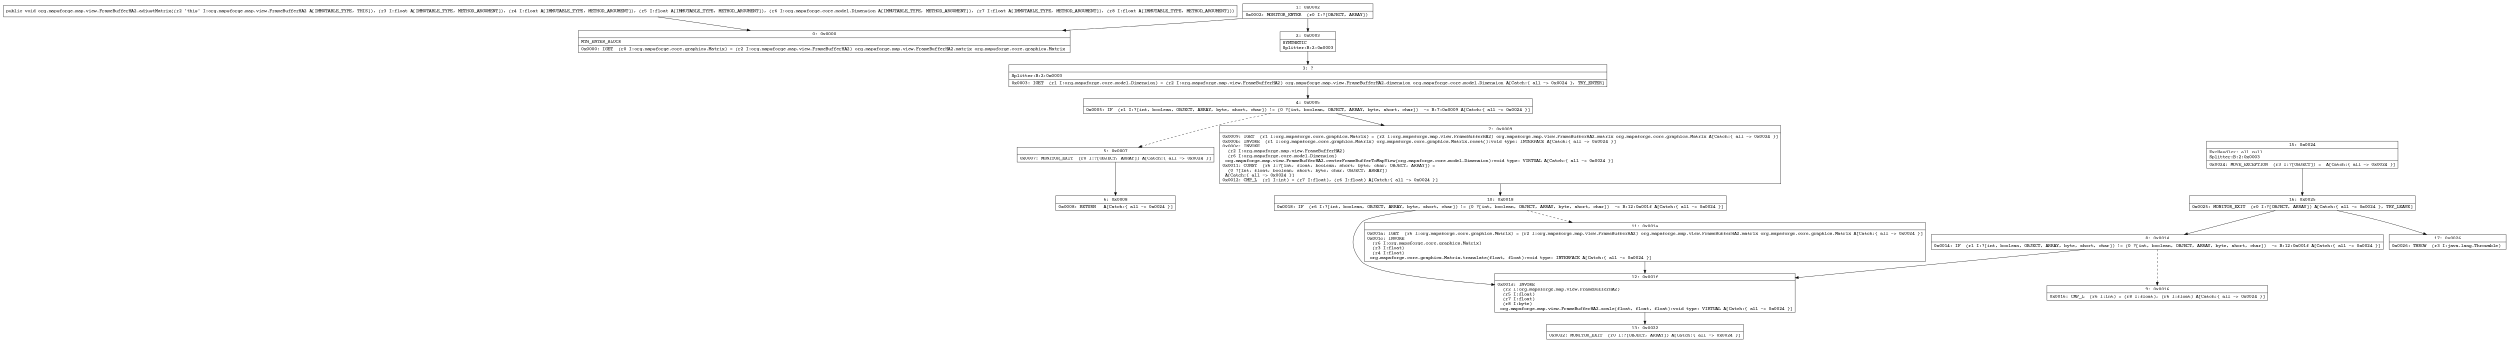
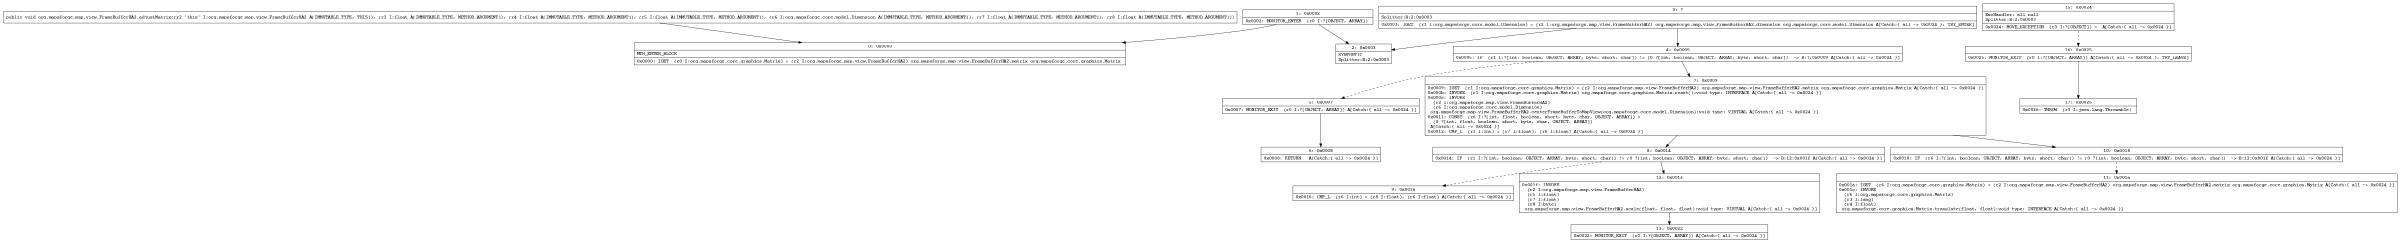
edge "2: 0x0003" -> "3: ?": reversed
edge "15: 0x0024" -> "16: 0x0025": style solid -> dashed
edge "16: 0x0025" -> "8: 0x0014": now "7: 0x0009" -> "8: 0x0014"
node "11: 0x001a": text "(r3 I:float)" -> "(r3 I:lang)"
edge "11: 0x001a" -> "12: 0x001f": removed
edge "10: 0x0018" -> "12: 0x001f": removed
